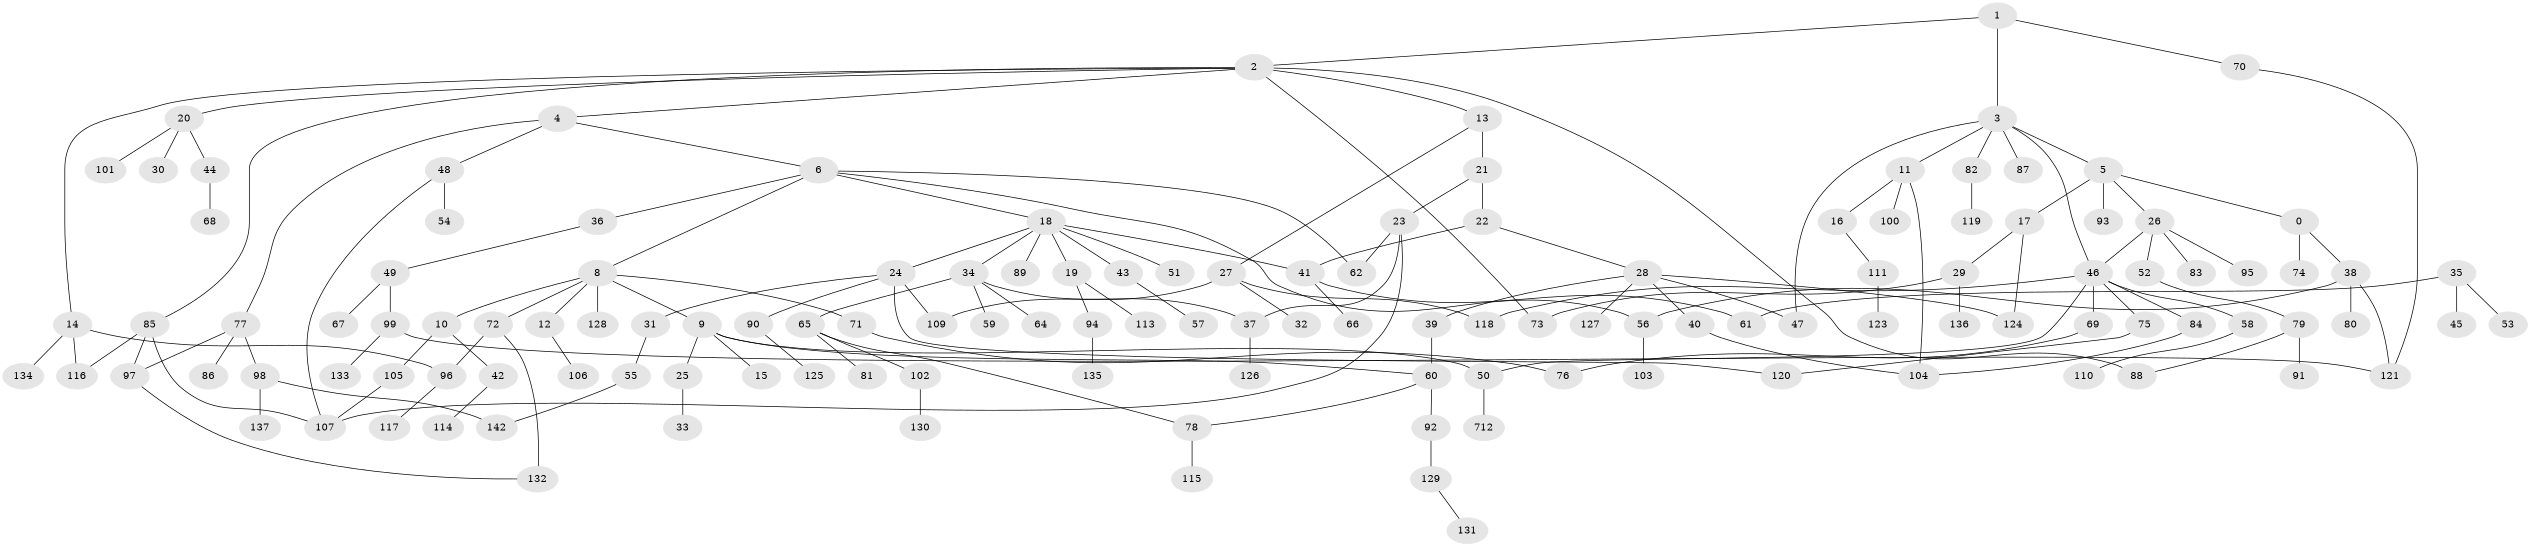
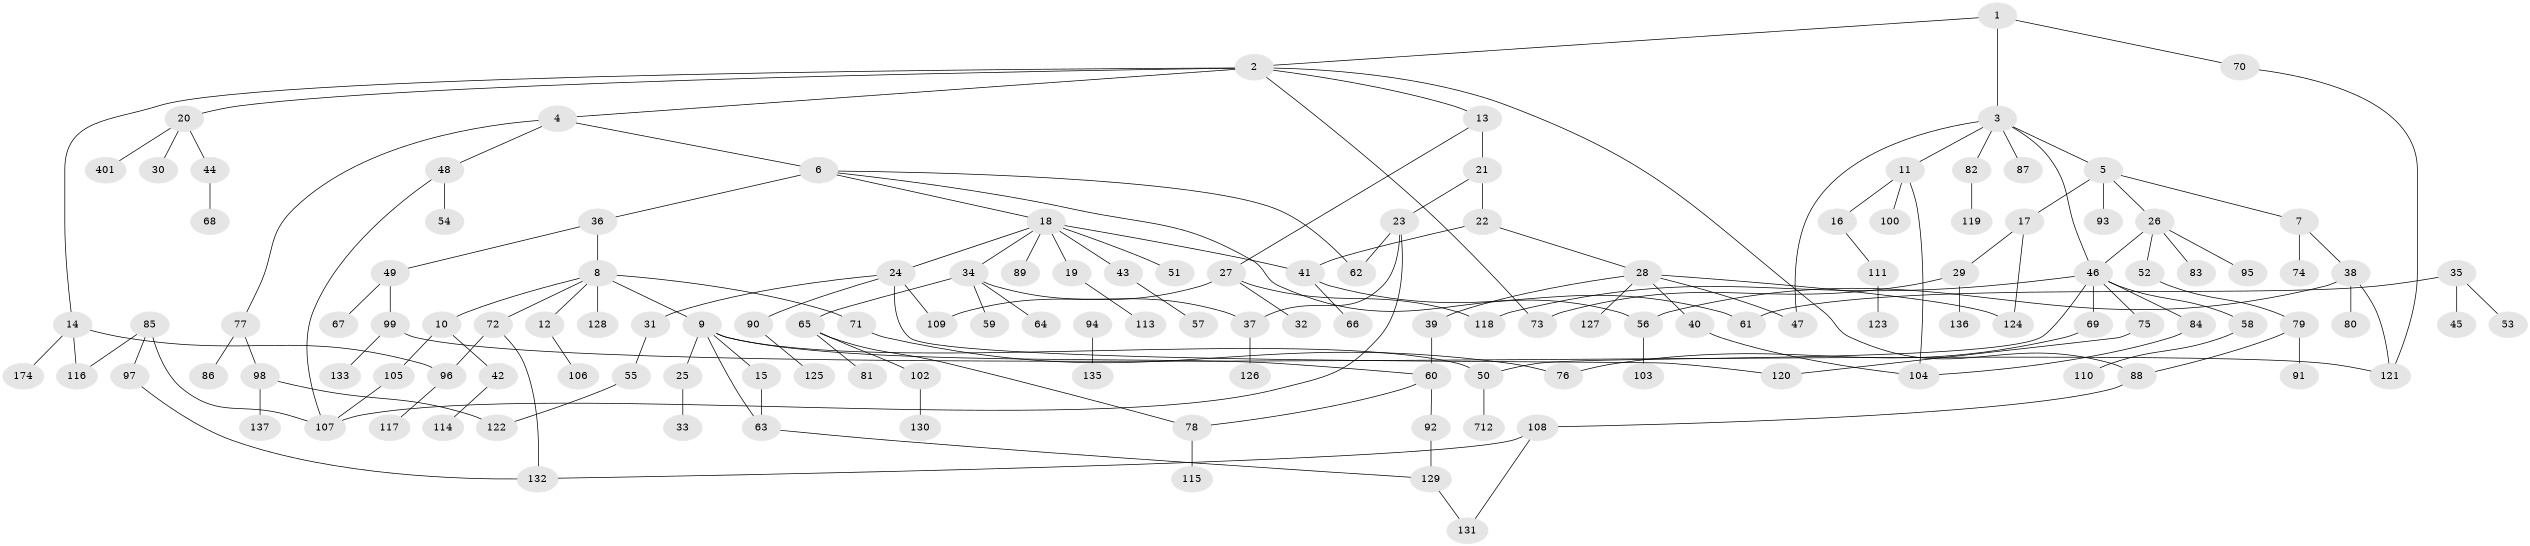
edge "2" -- "85": removed
node "101": label "101" -> "401"
edge "6" -- "8": now "36" -- "8"
node "0": label "0" -> "7"
edge "19" -- "94": removed
edge "77" -- "97": removed
node "134": label "134" -> "174"
node "142": label "142" -> "122"
node "63": added
node "108": added
